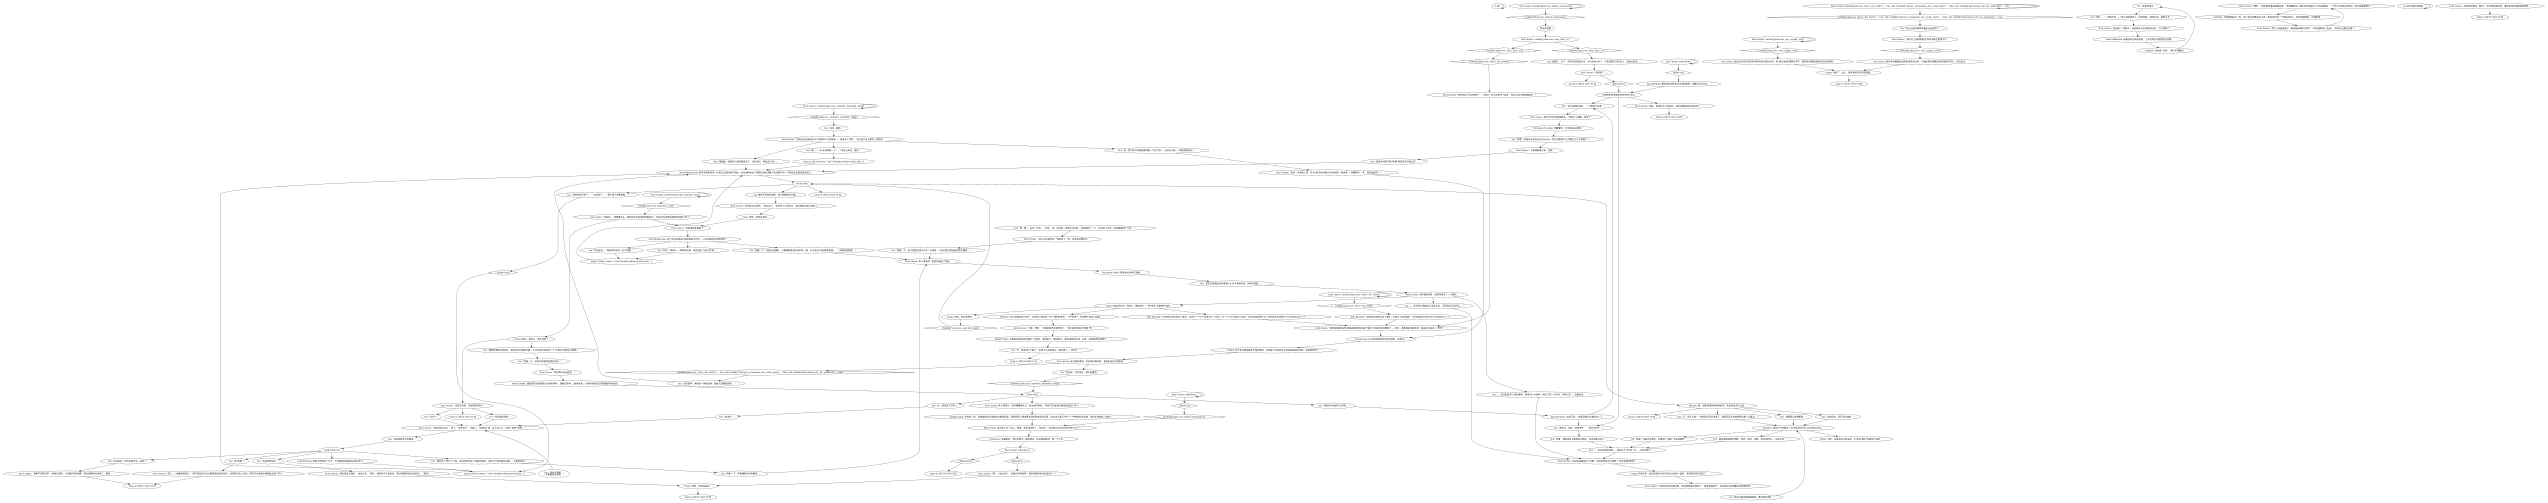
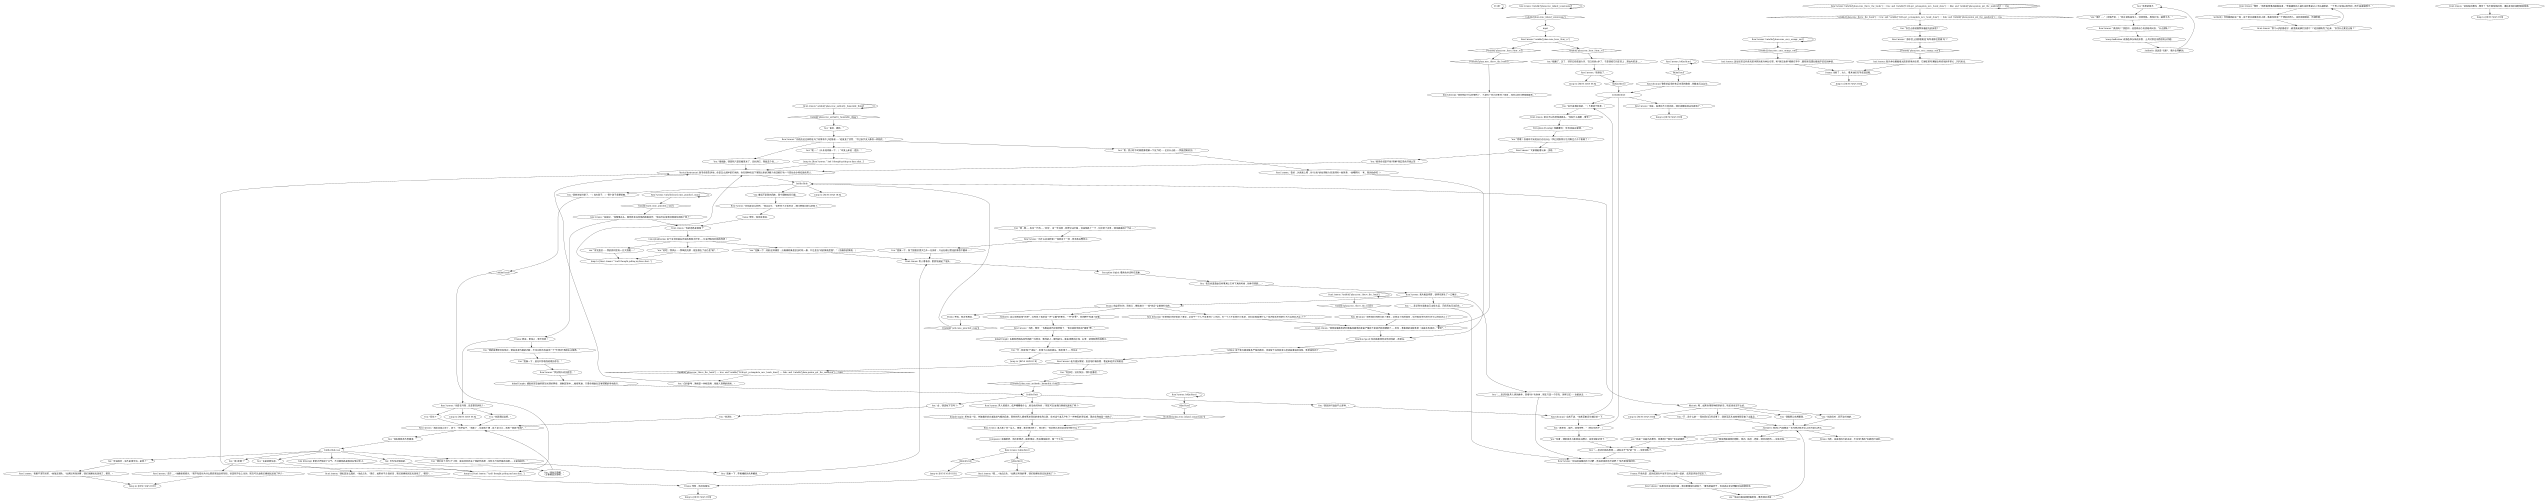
node "You: 我宁愿问他问题。": removed
node "青色贝雷帽": label "青色贝雷帽" -> "input"
node "它躺在那布满皱纹和伤疤的手掌心": label "它躺在那布满皱纹和伤疤的手掌心" -> "medallionhub"
node "You: 语无伦次地咕哝。": added
edge "René Arnoux: “如果你没有别的问题，我们要继续玩游戏了。”看他那副样子，肯定还在尝试理解你说的那些话。" -> "You: “他尖叫着说我想骚扰他，显然我并没有。”": added
